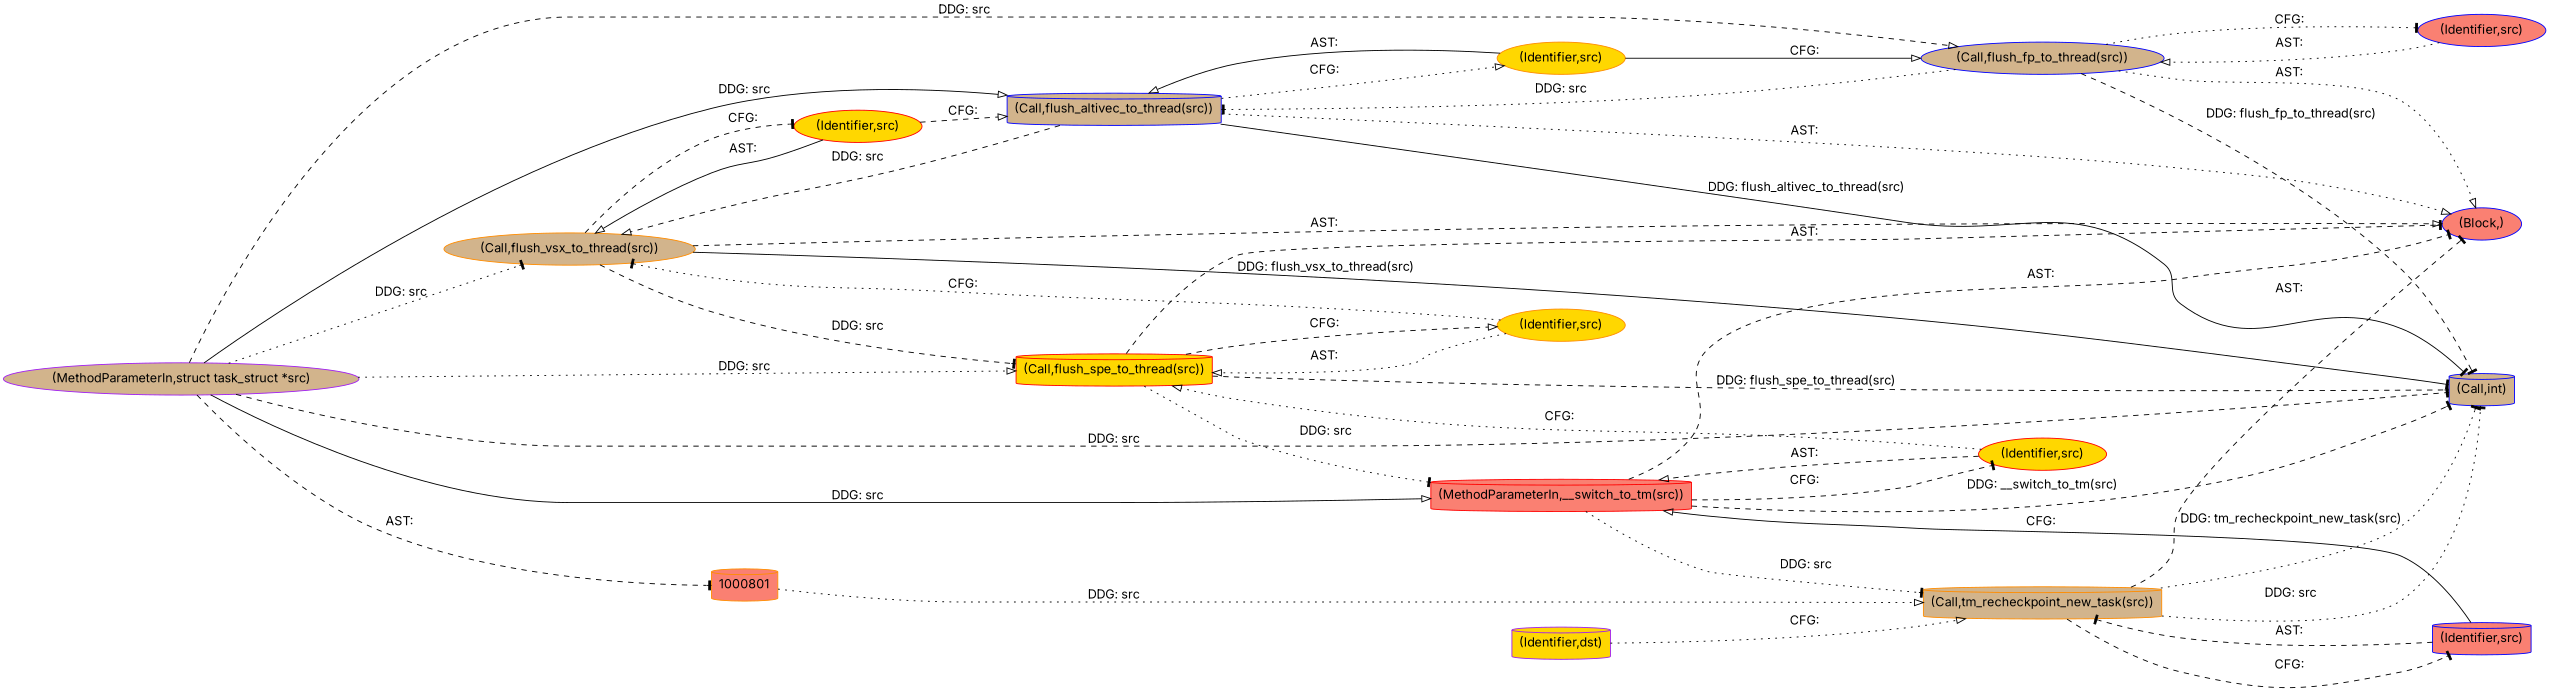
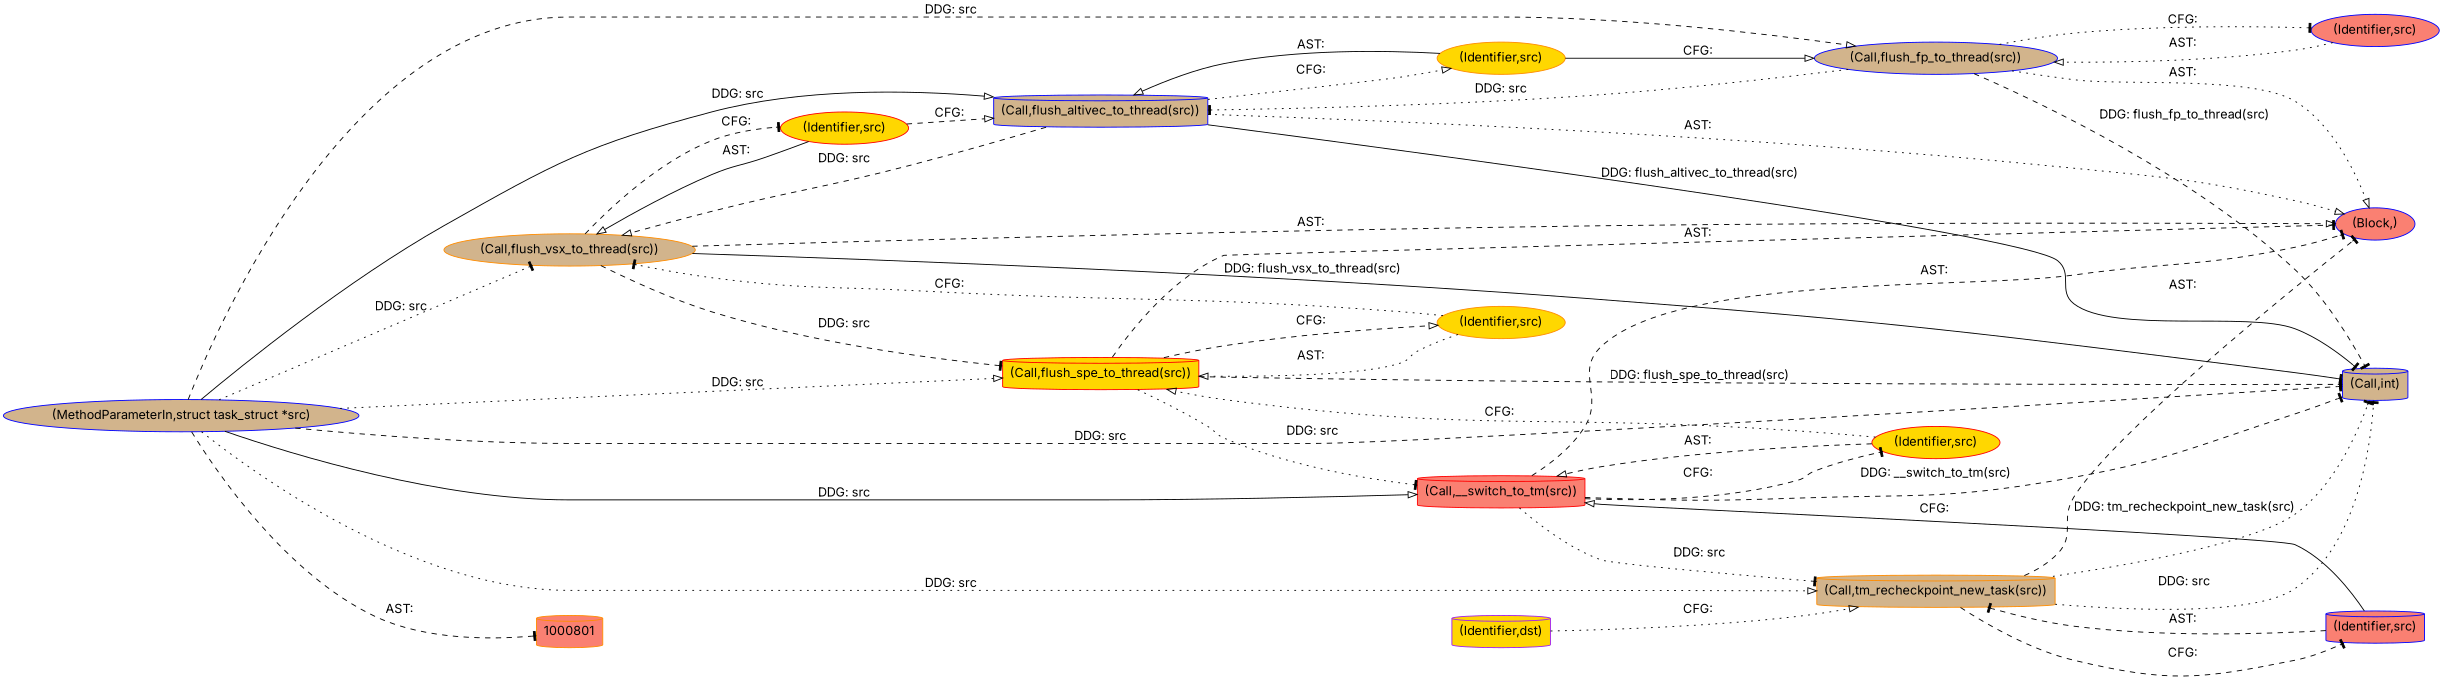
node "(MethodParameterIn,struct task_struct *src)": color purple -> blue
node "(MethodParameterIn,__switch_to_tm(src))": label "(MethodParameterIn,__switch_to_tm(src))" -> "(Call,__switch_to_tm(src))"
edge "1000801" -> "(Call,tm_recheckpoint_new_task(src))": now "(MethodParameterIn,struct task_struct *src)" -> "(Call,tm_recheckpoint_new_task(src))"
